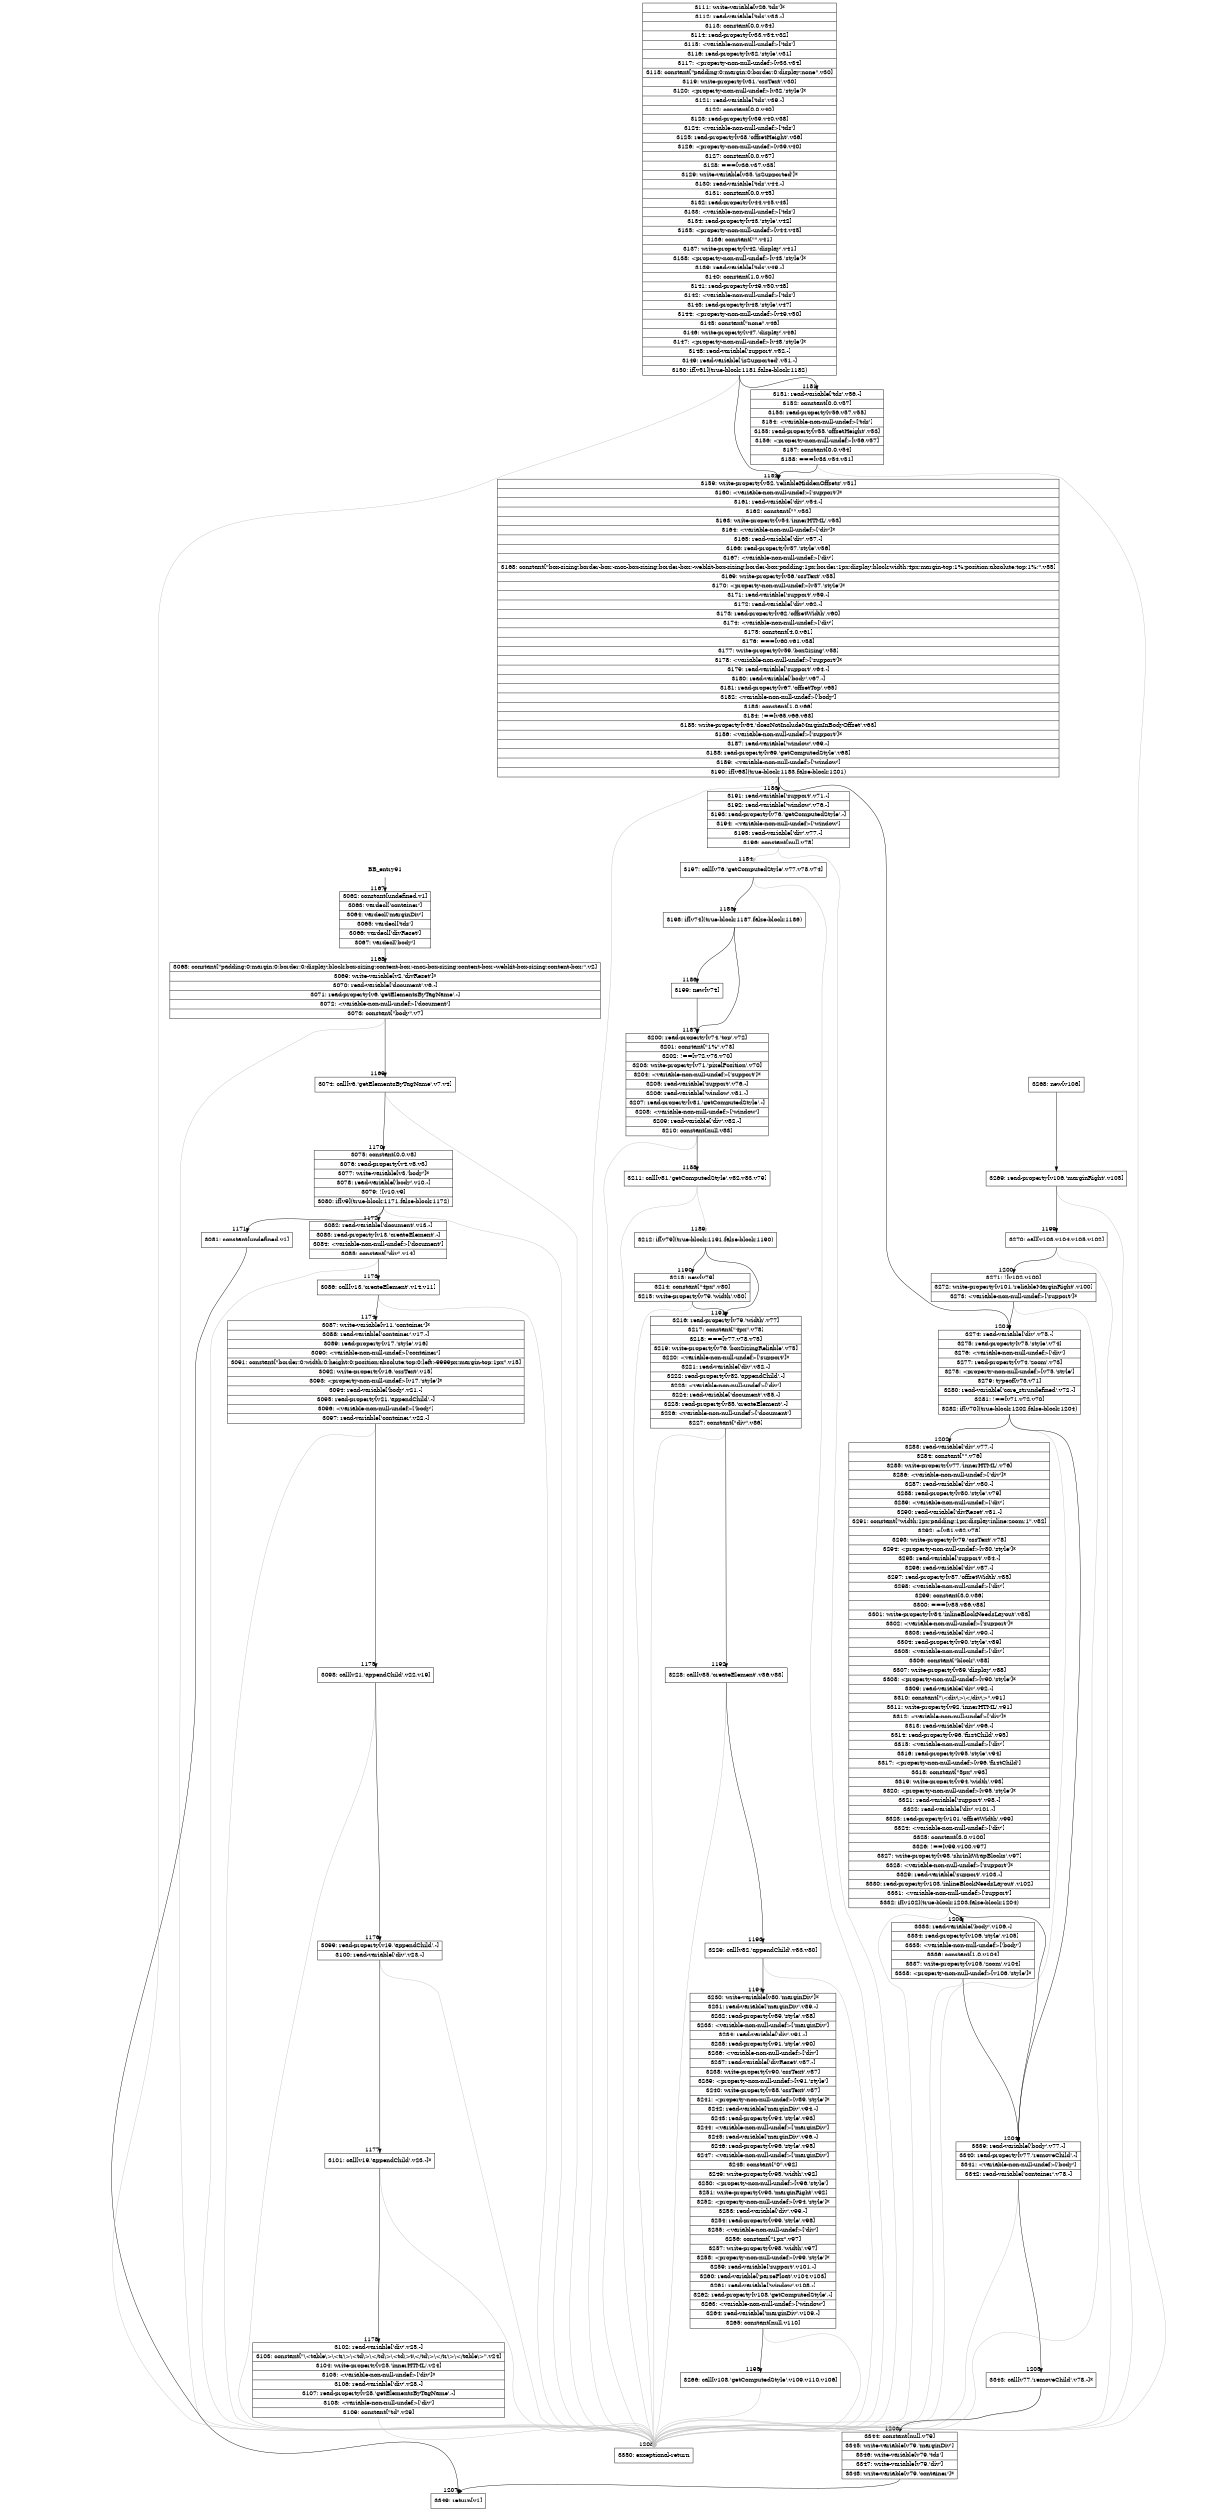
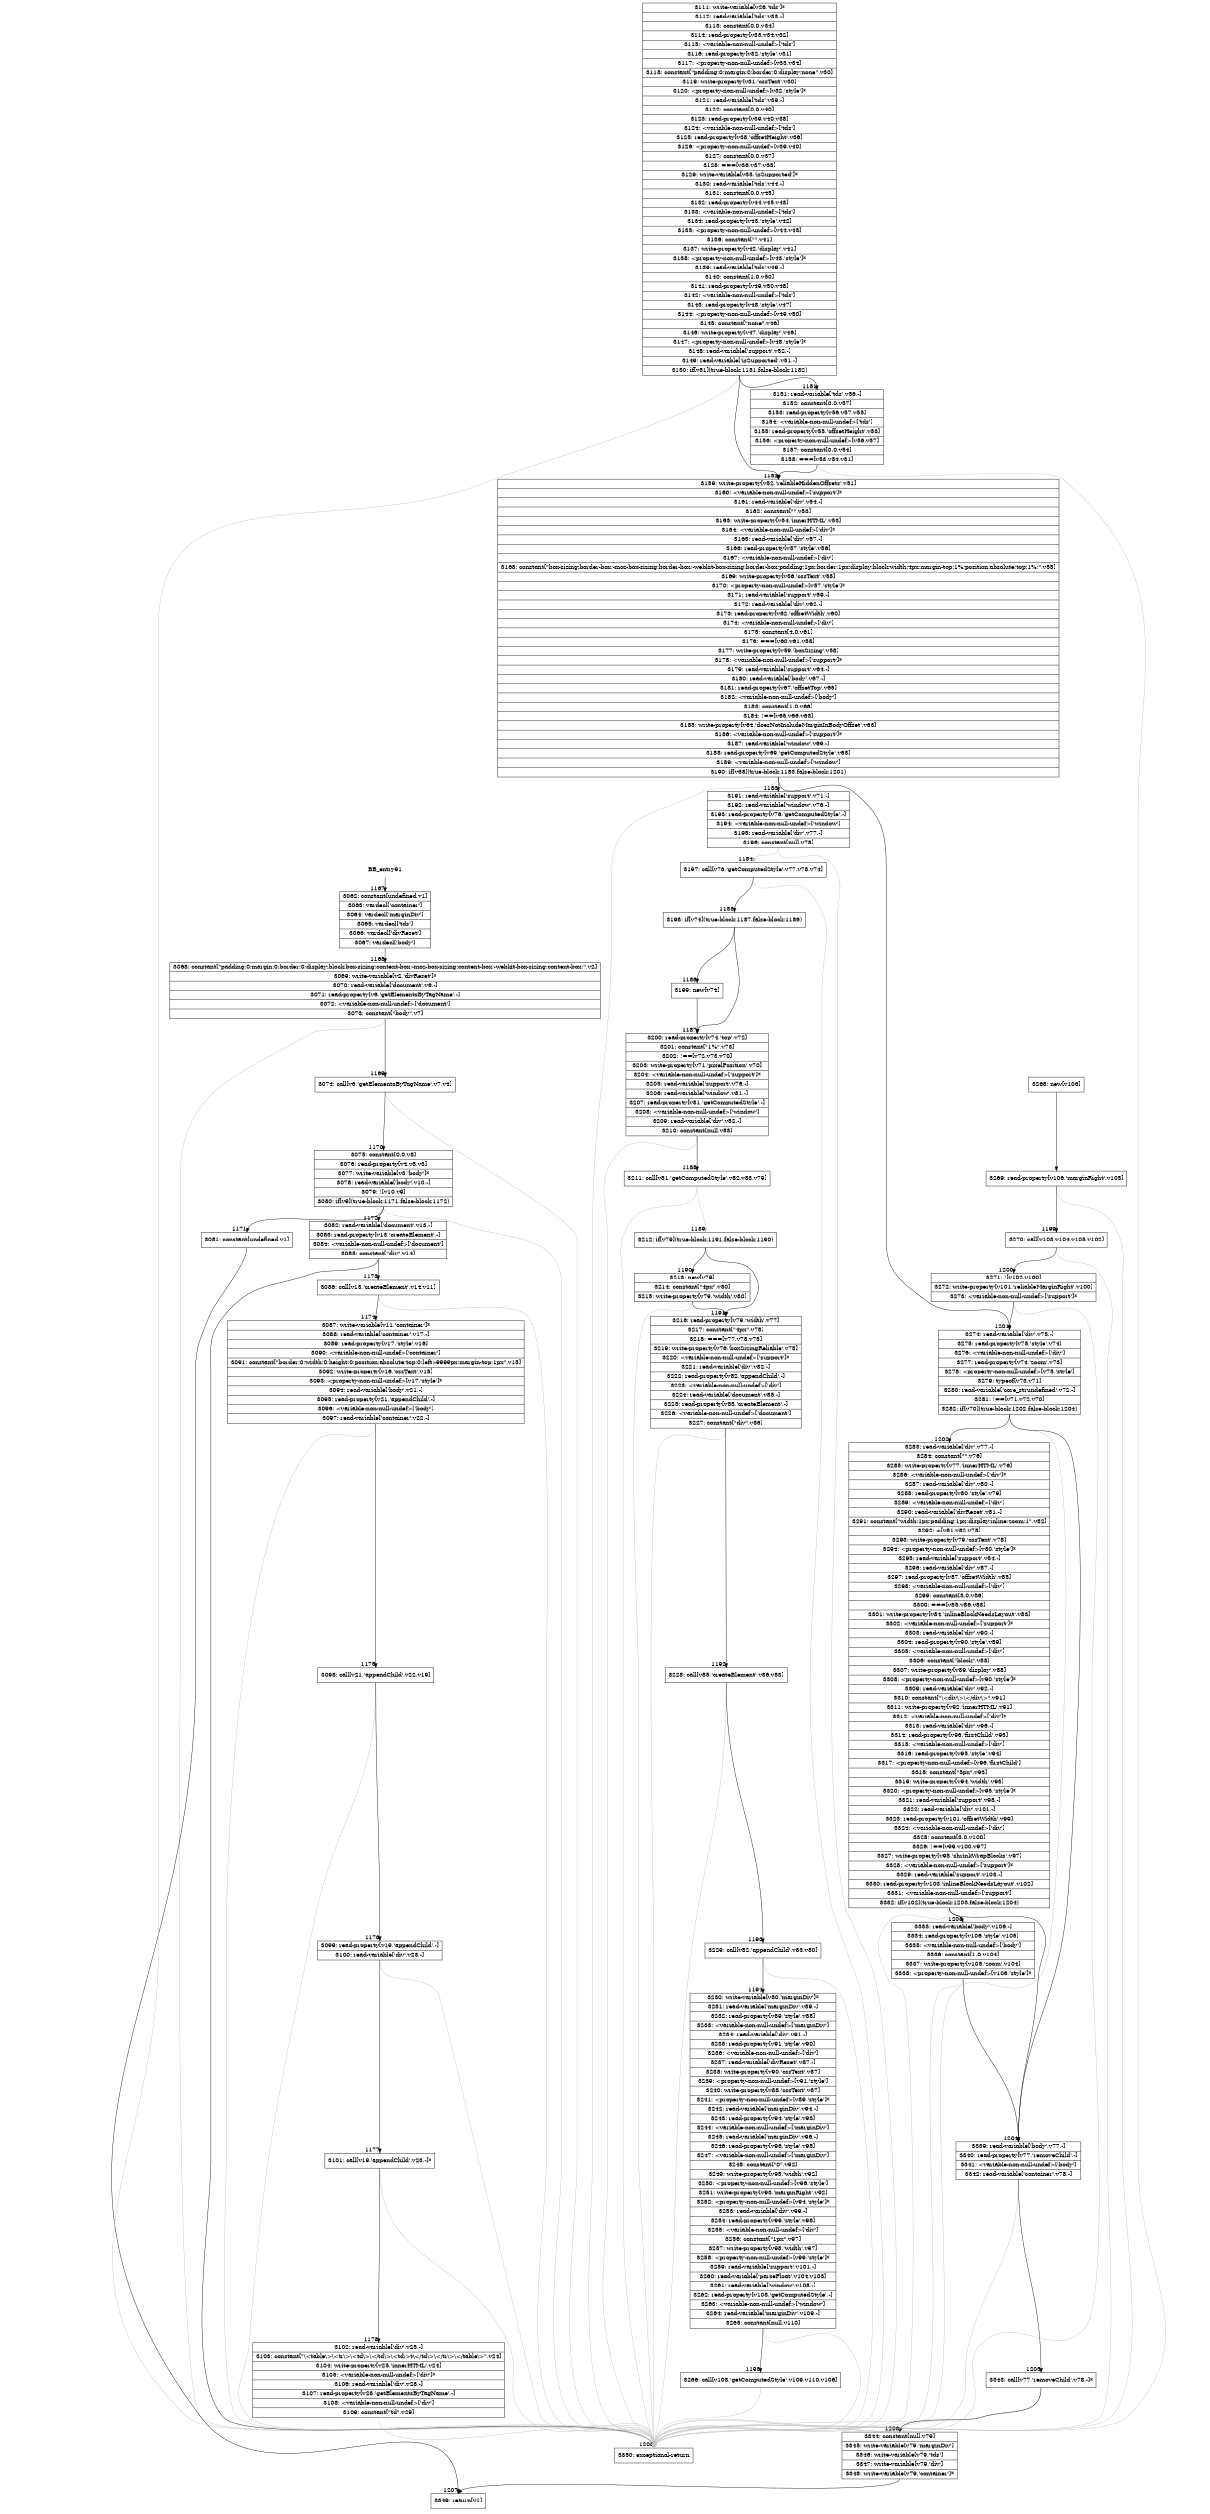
edge "3082: read-variable['document',v13,-]" -> "3350: exceptional-return": color gray -> black
